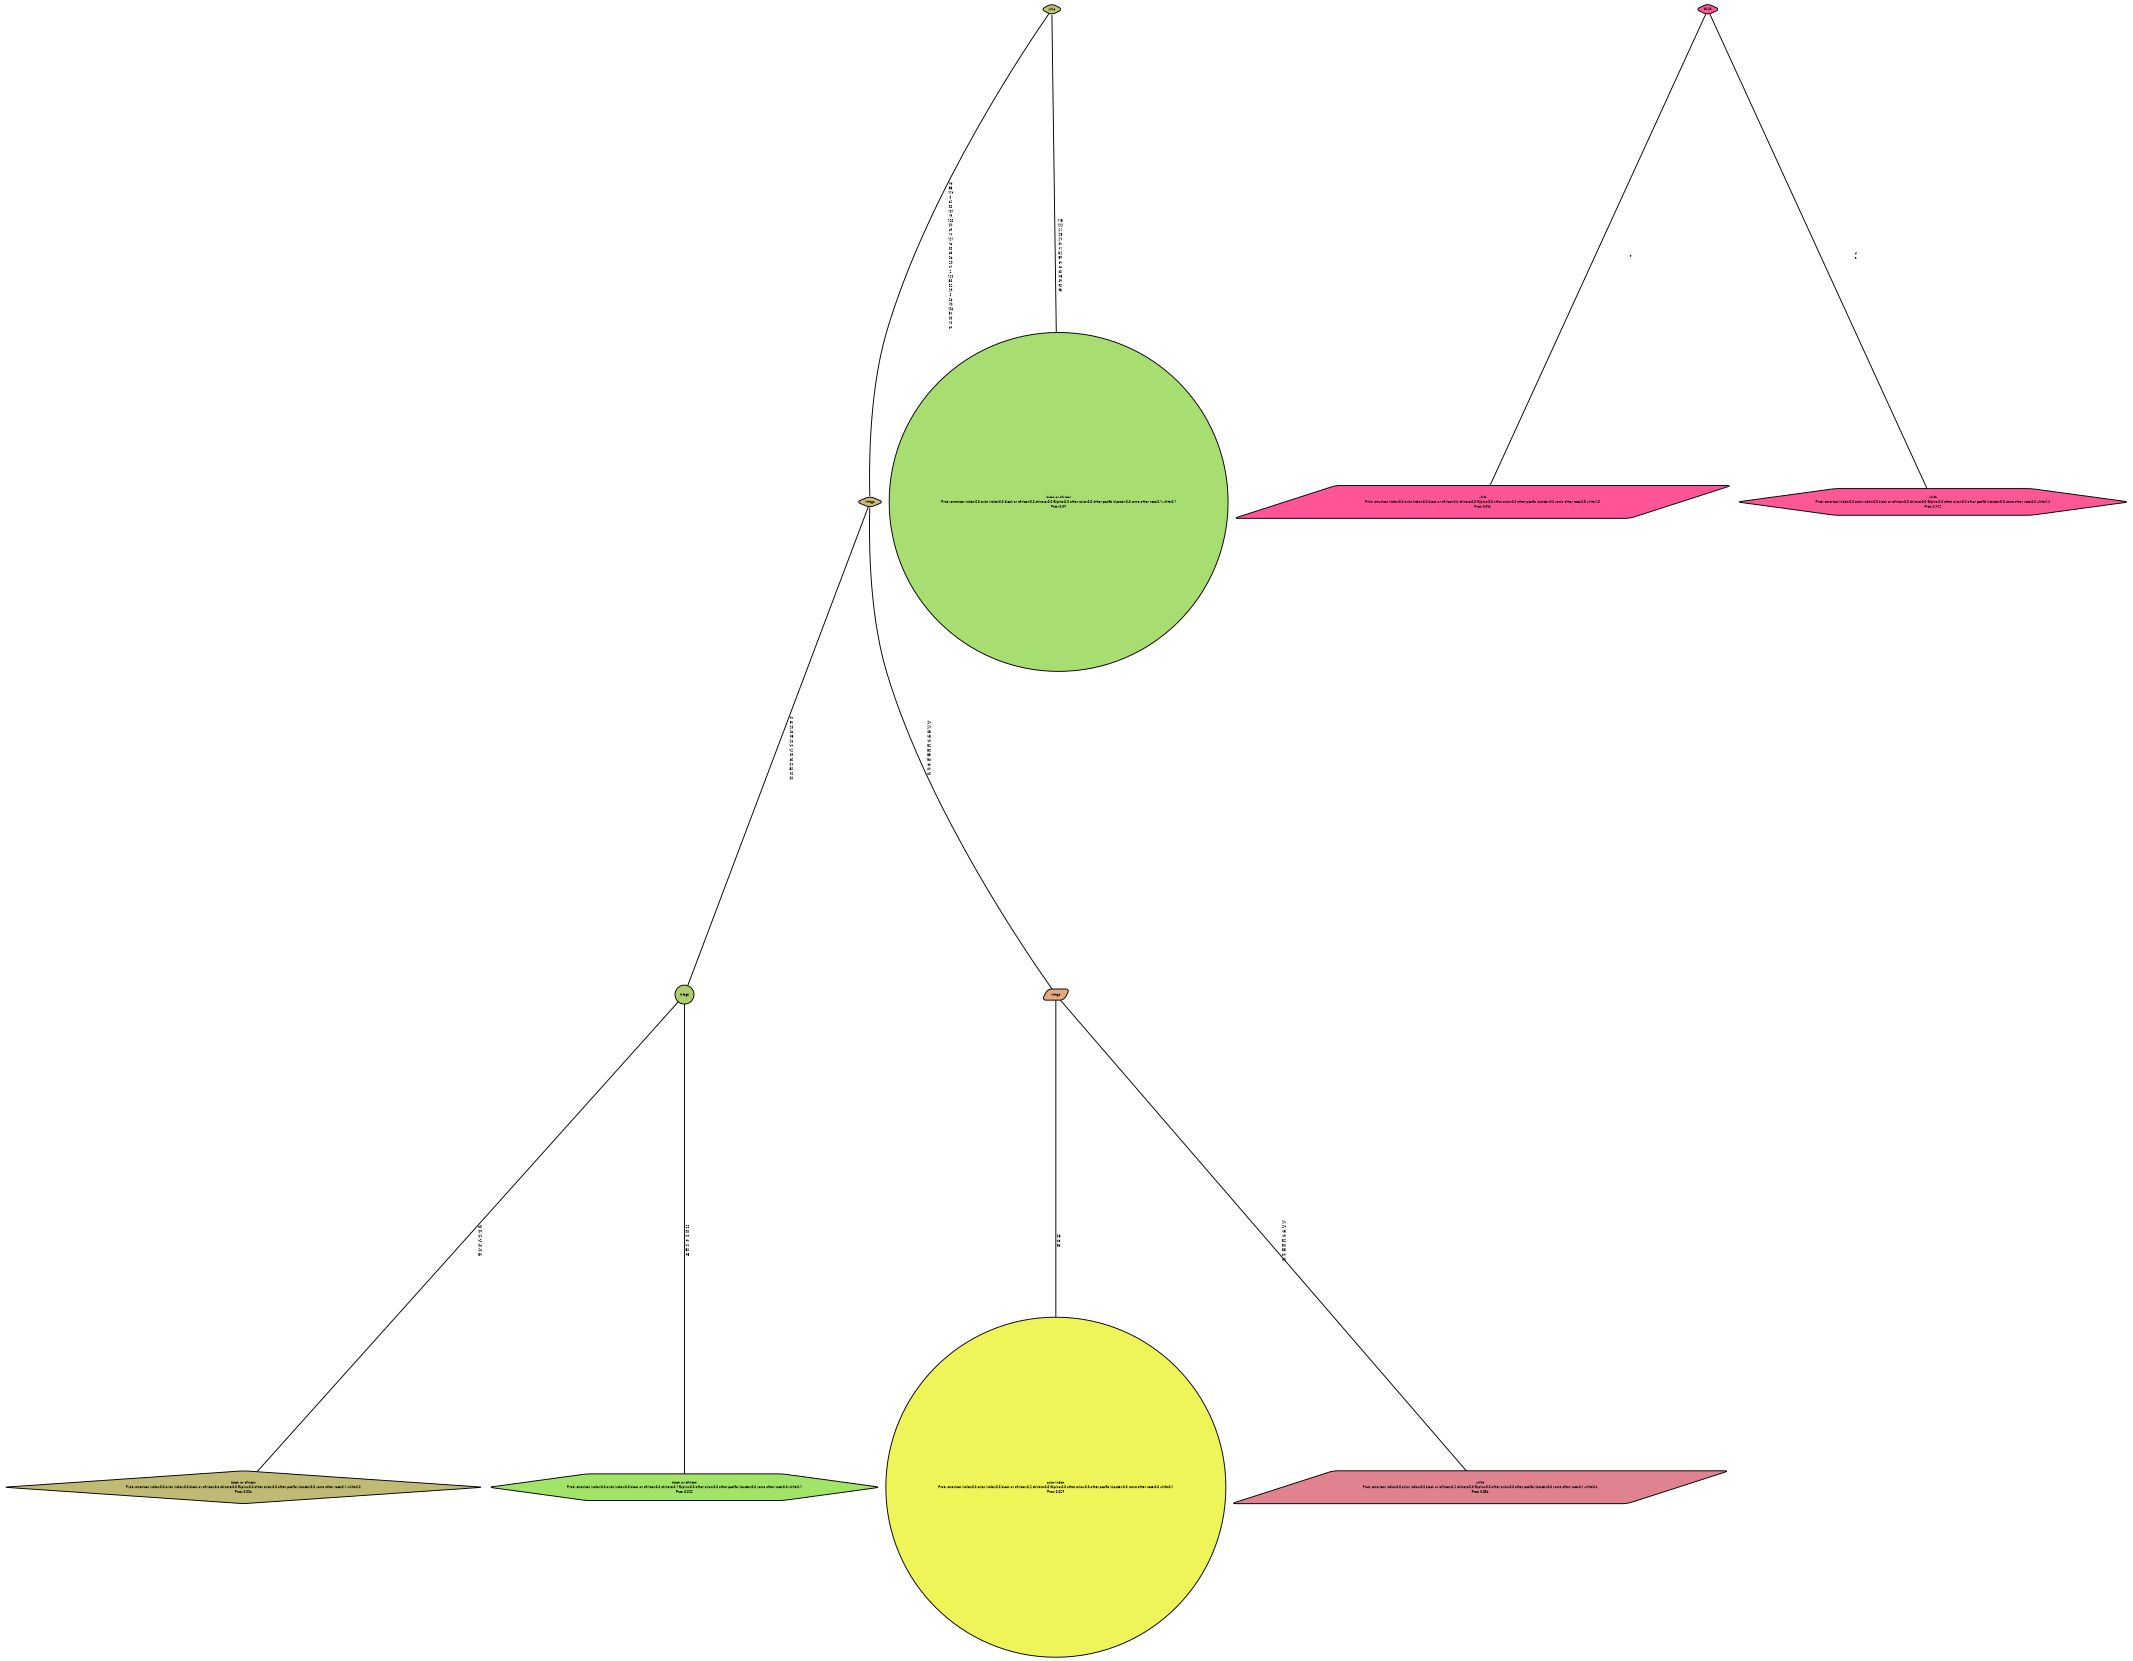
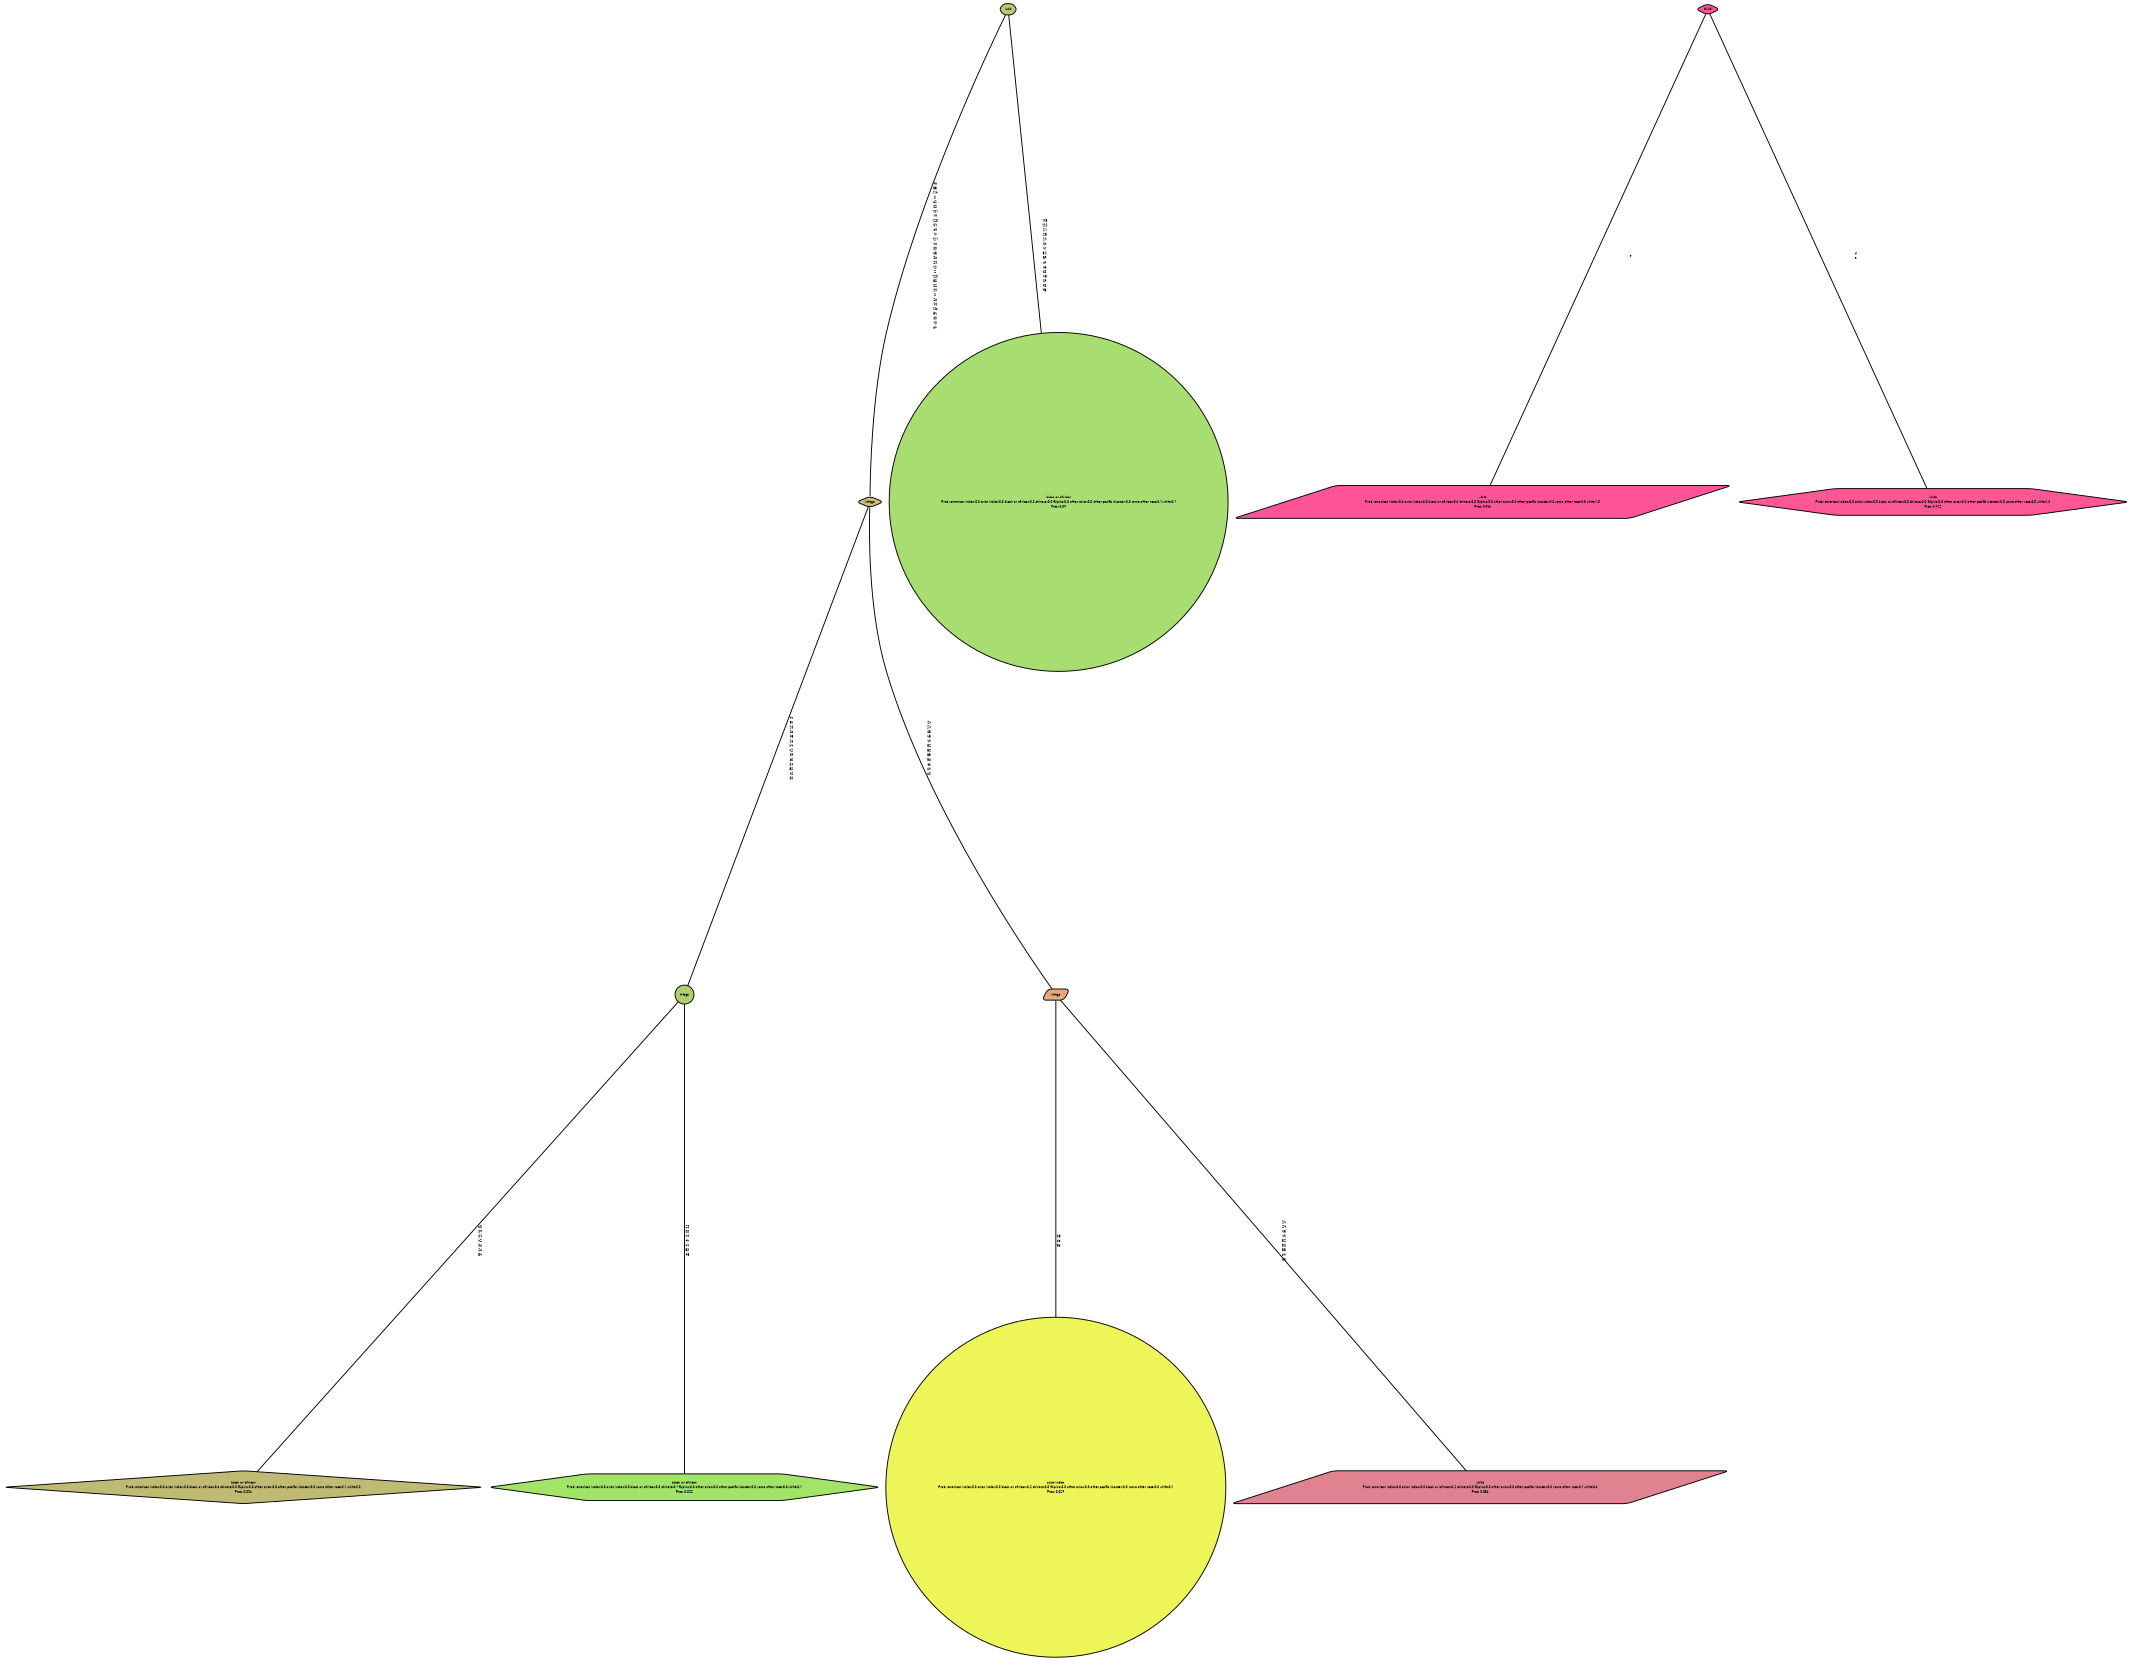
node "intid": shape diamond -> hexagon
